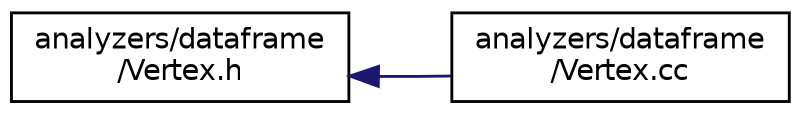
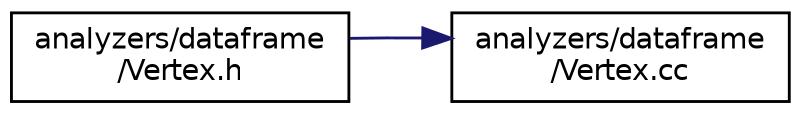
edge "analyzers/dataframe /Vertex.cc" -> "analyzers/dataframe /Vertex.h": reversed
